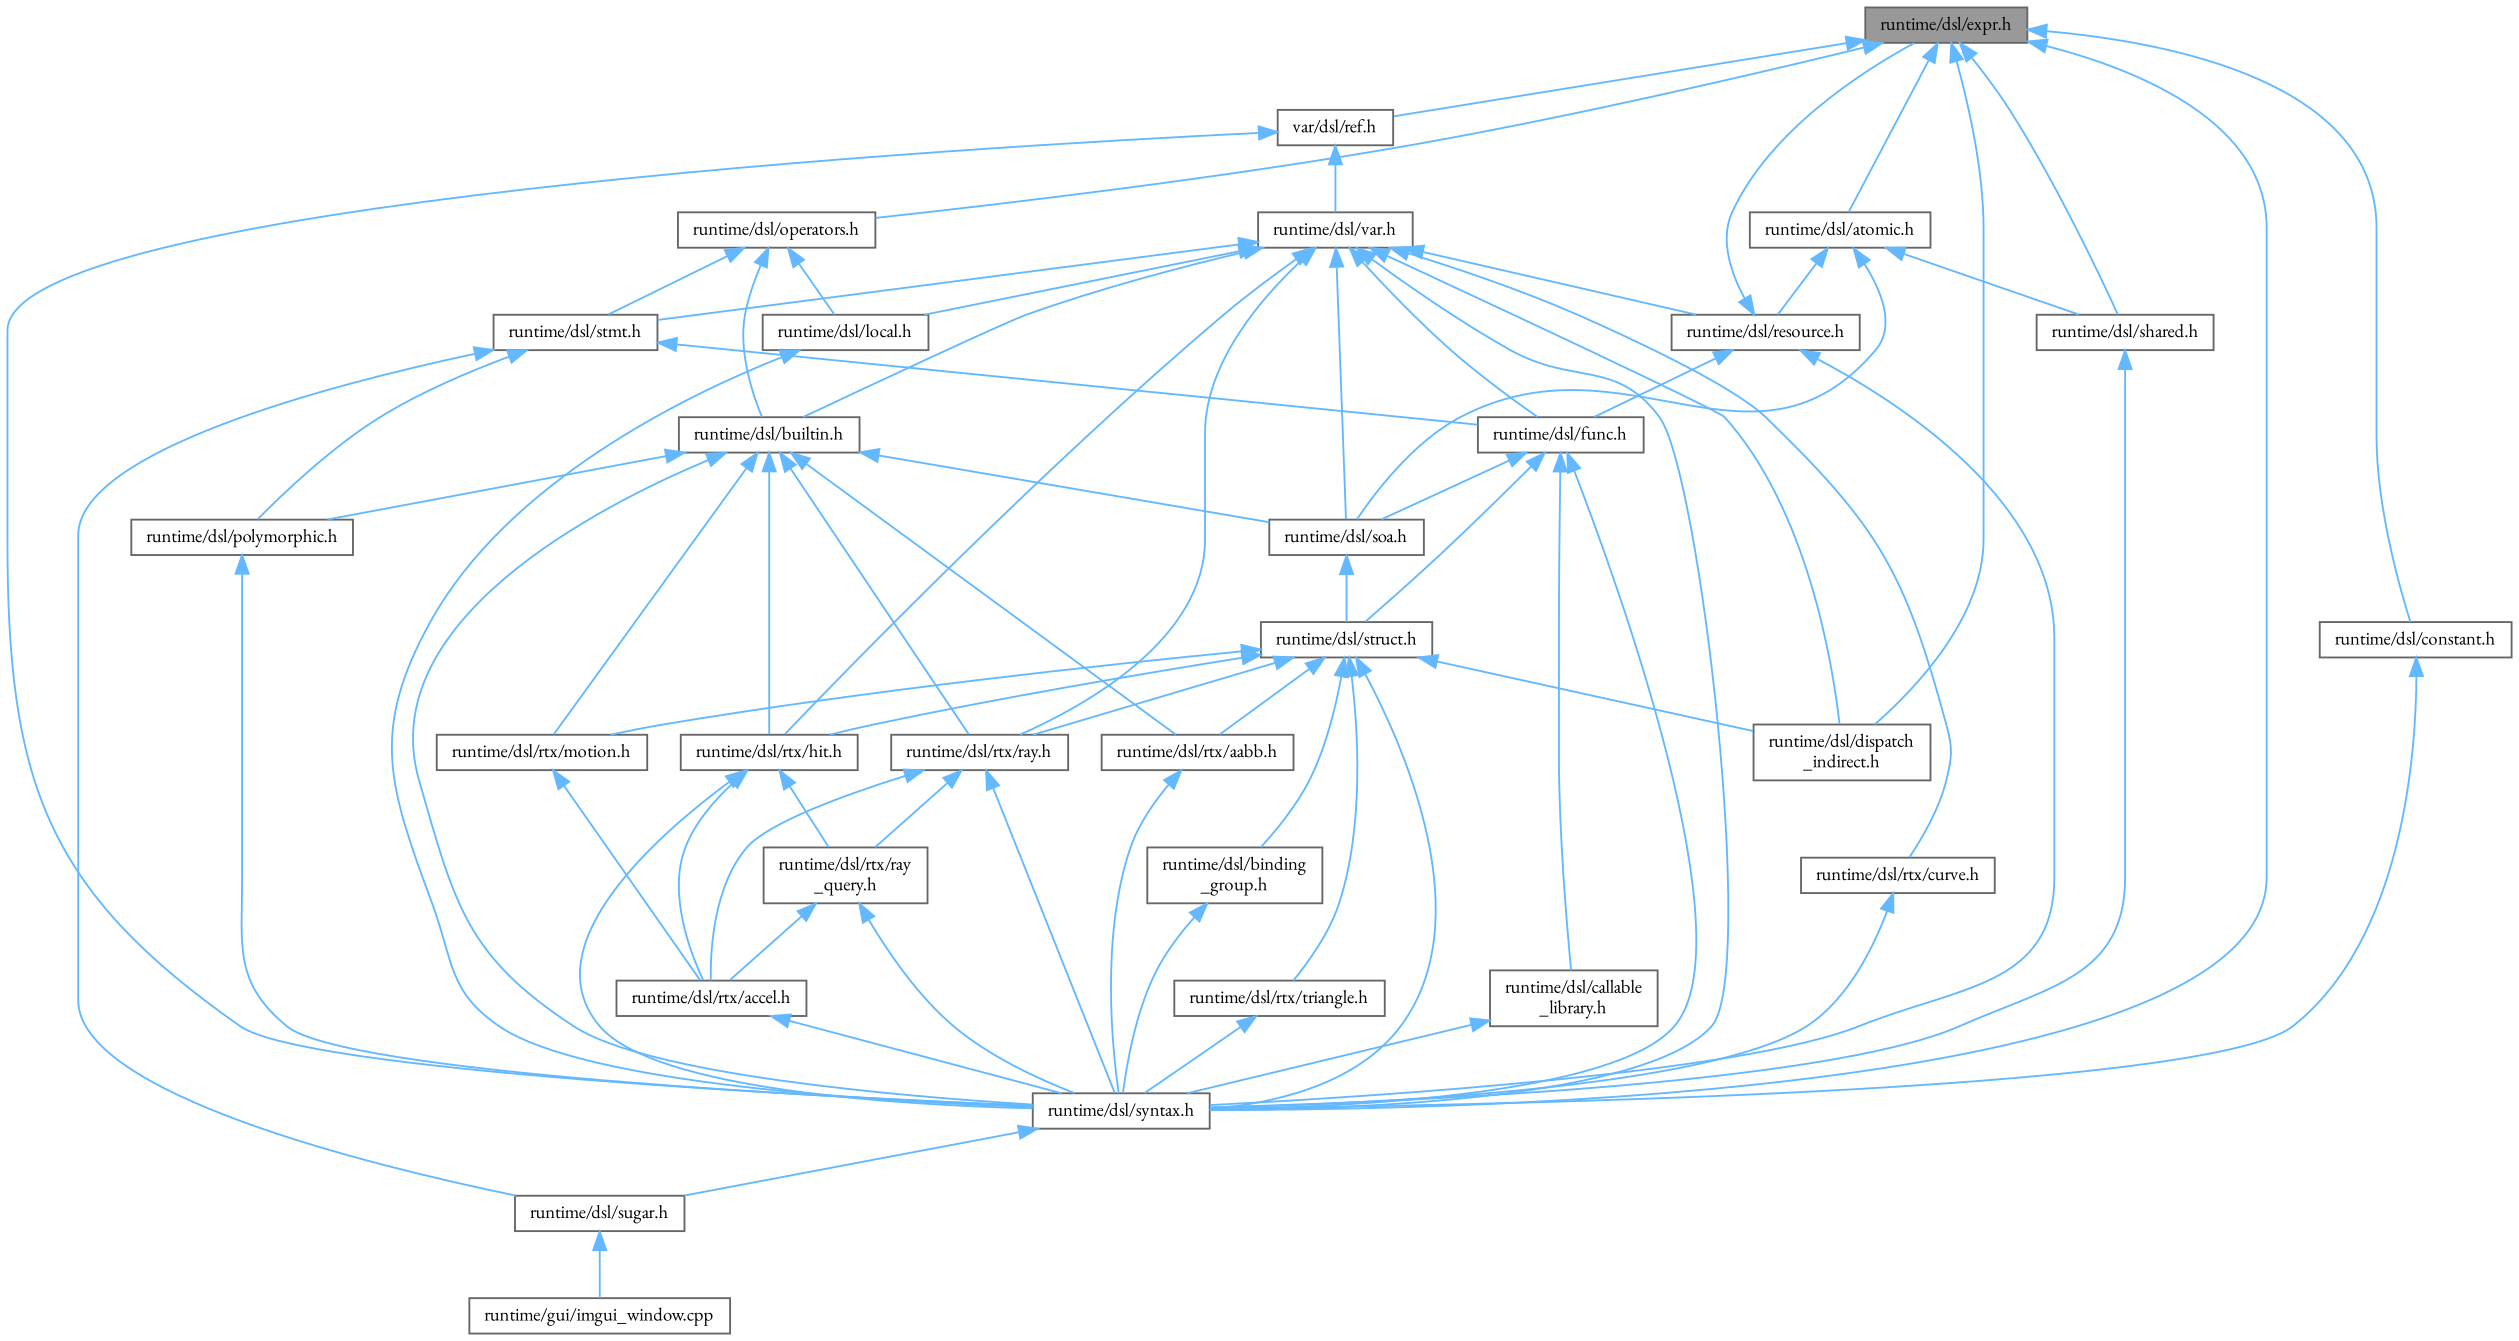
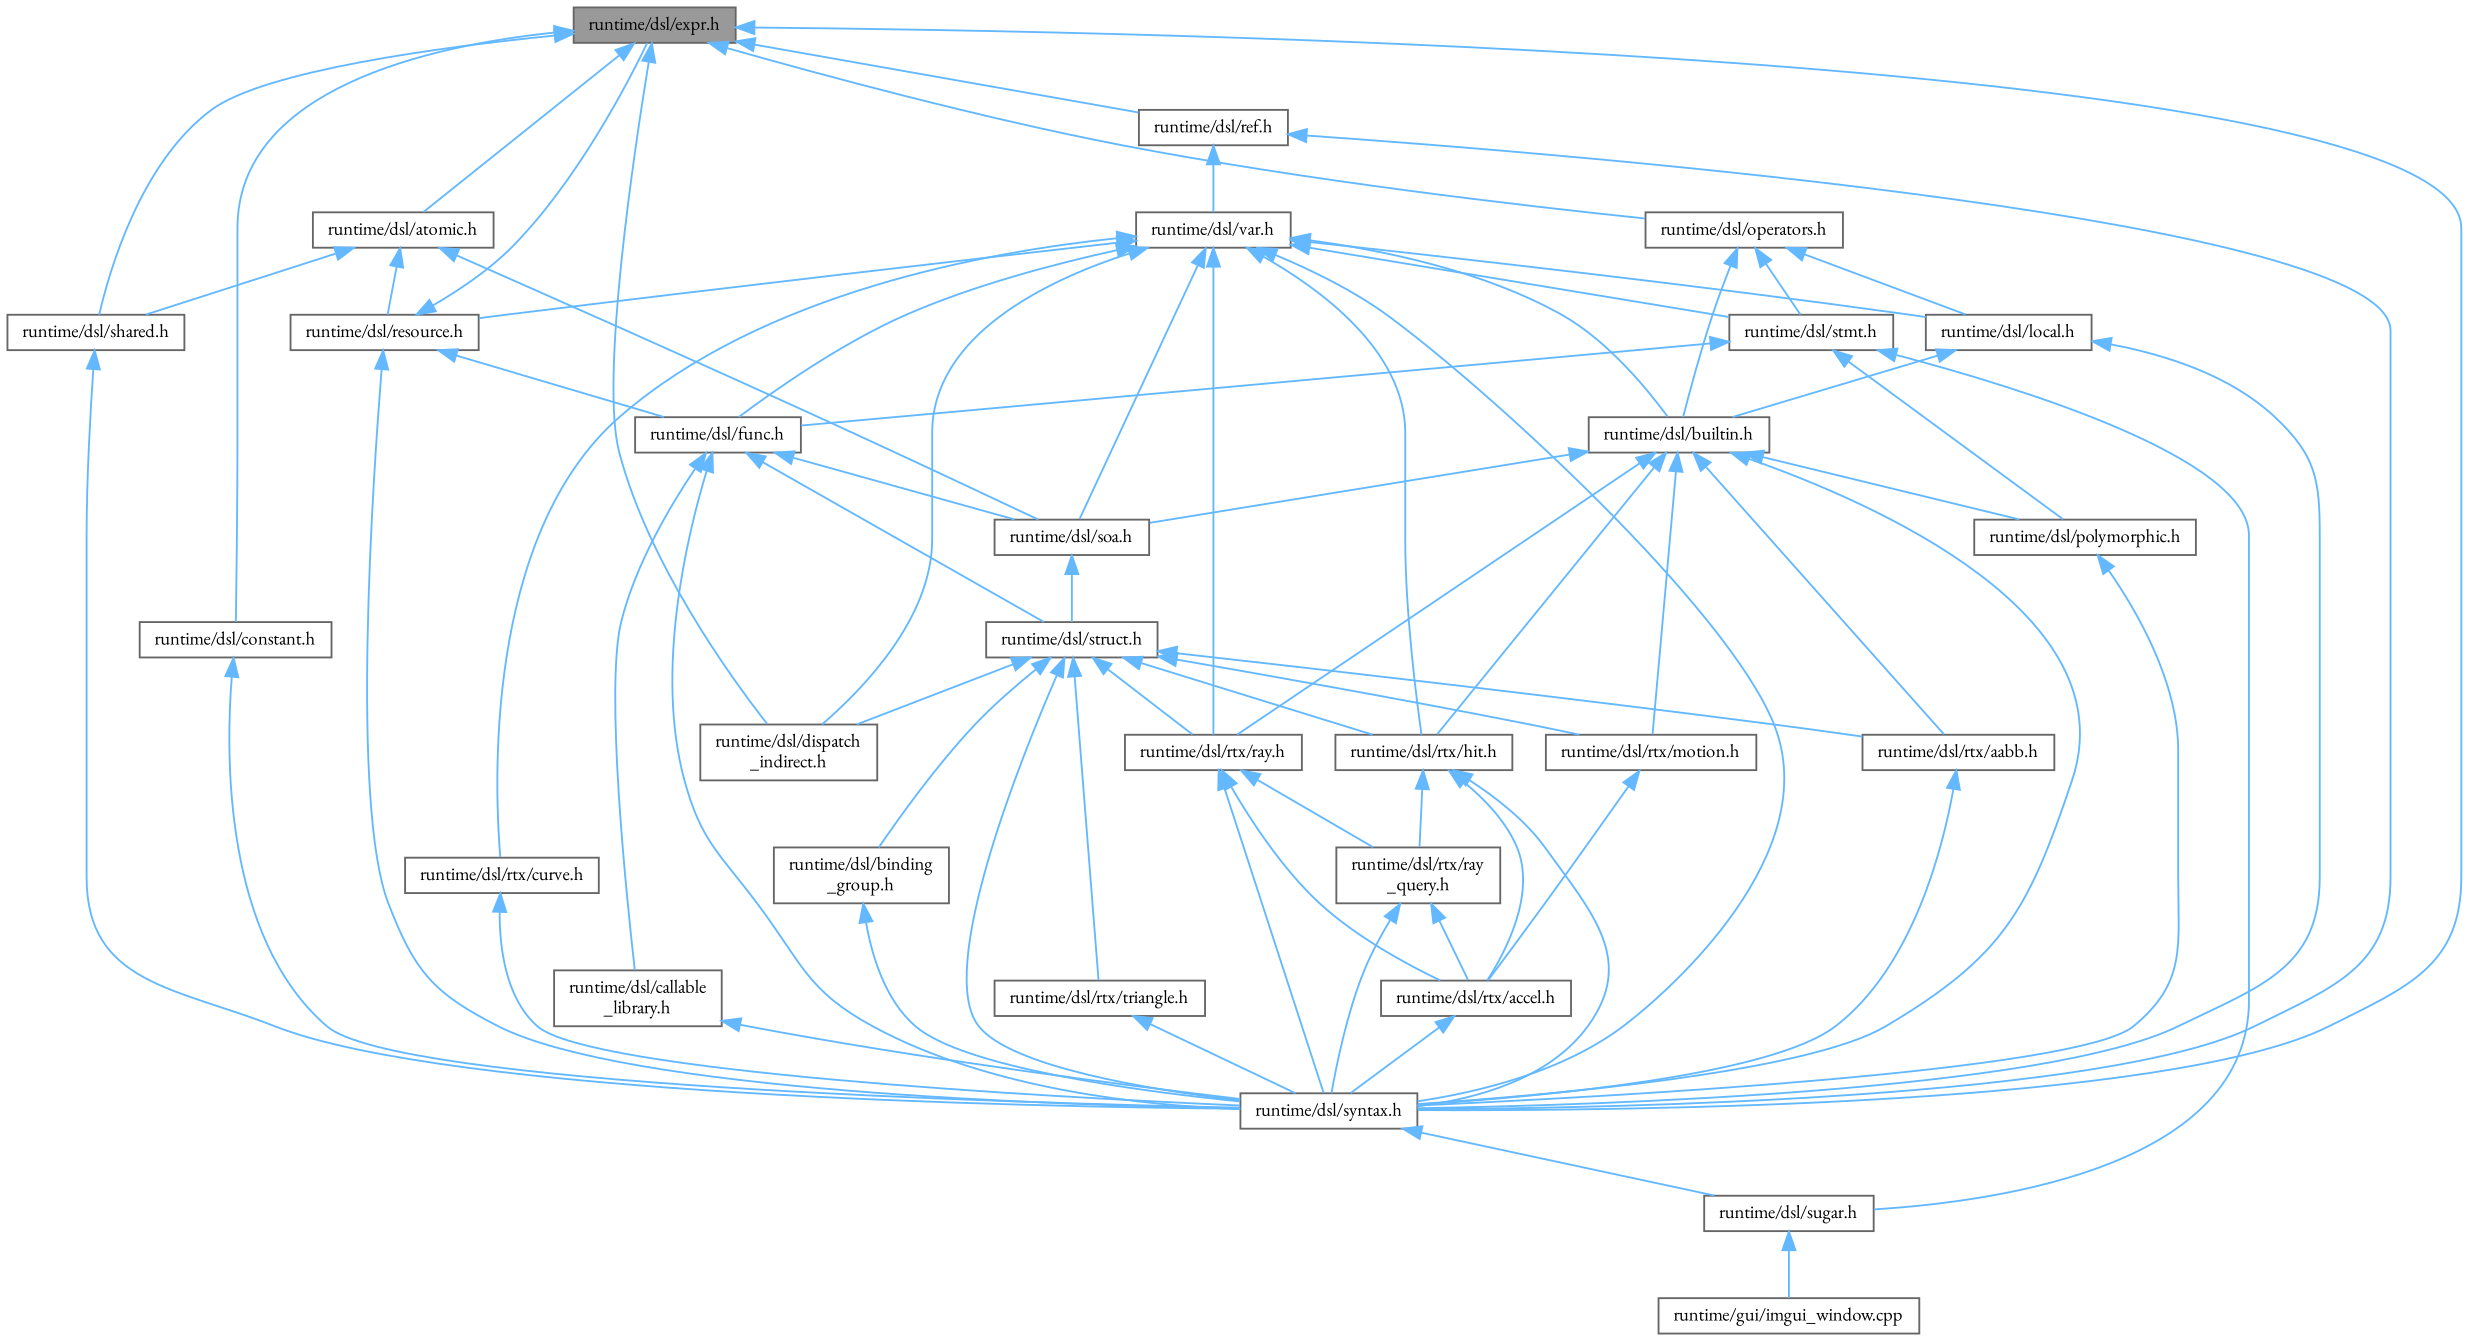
node "var/dsl/ref.h": label "var/dsl/ref.h" -> "runtime/dsl/ref.h"
edge "runtime/dsl/builtin.h" -> "runtime/dsl/local.h": added
